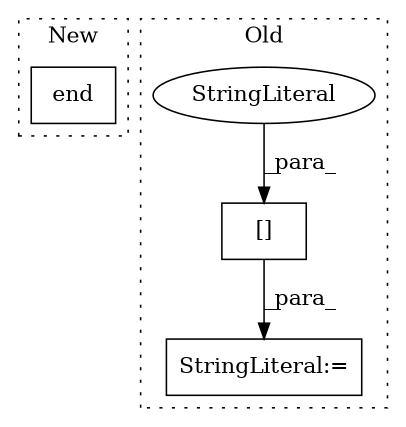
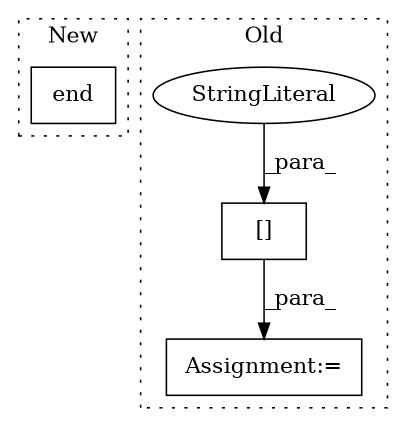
node "StringLiteral:=": label "StringLiteral:=" -> "Assignment:="
